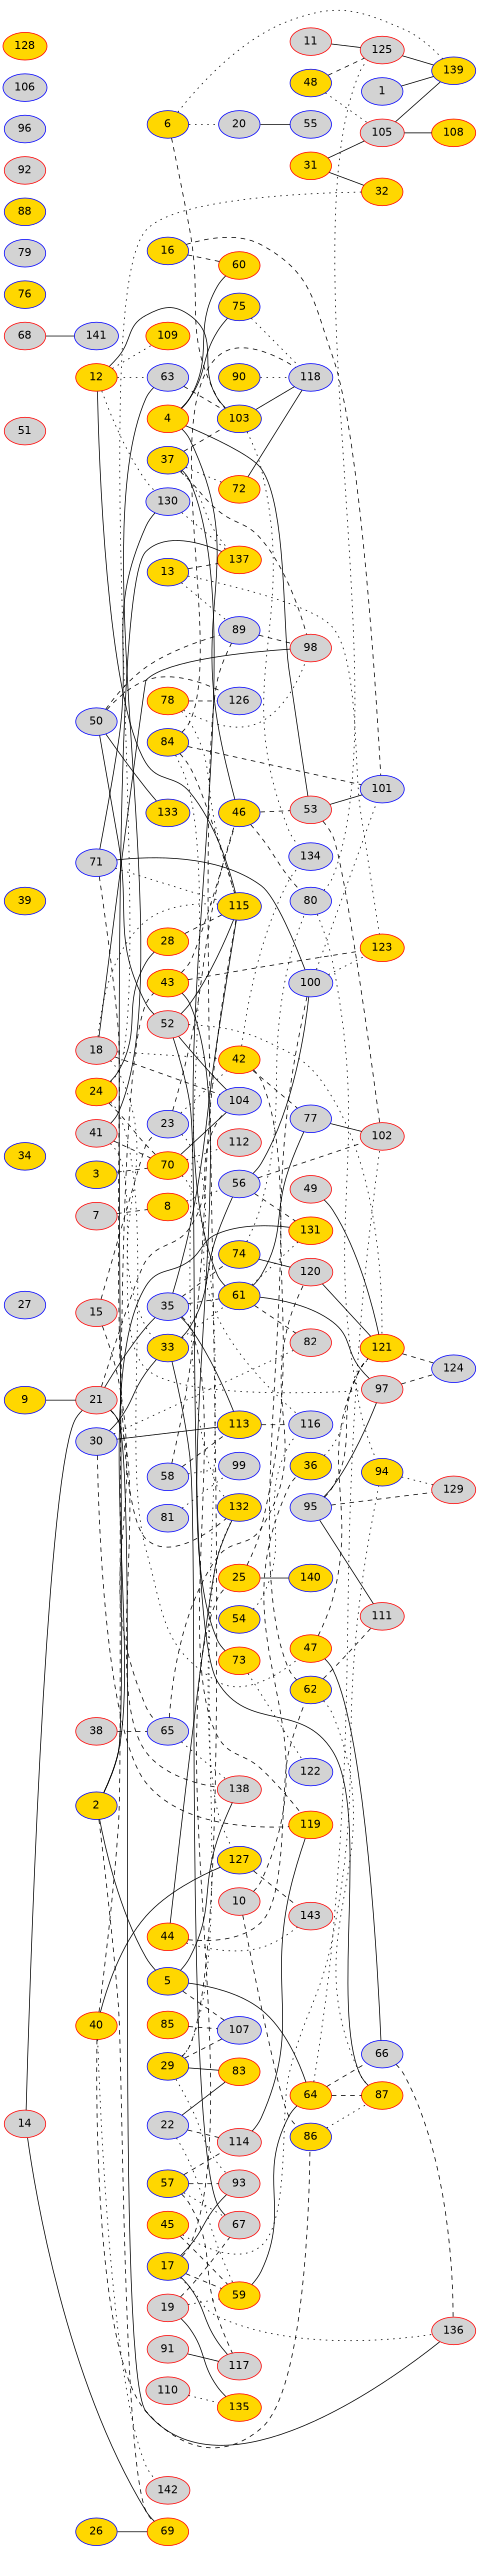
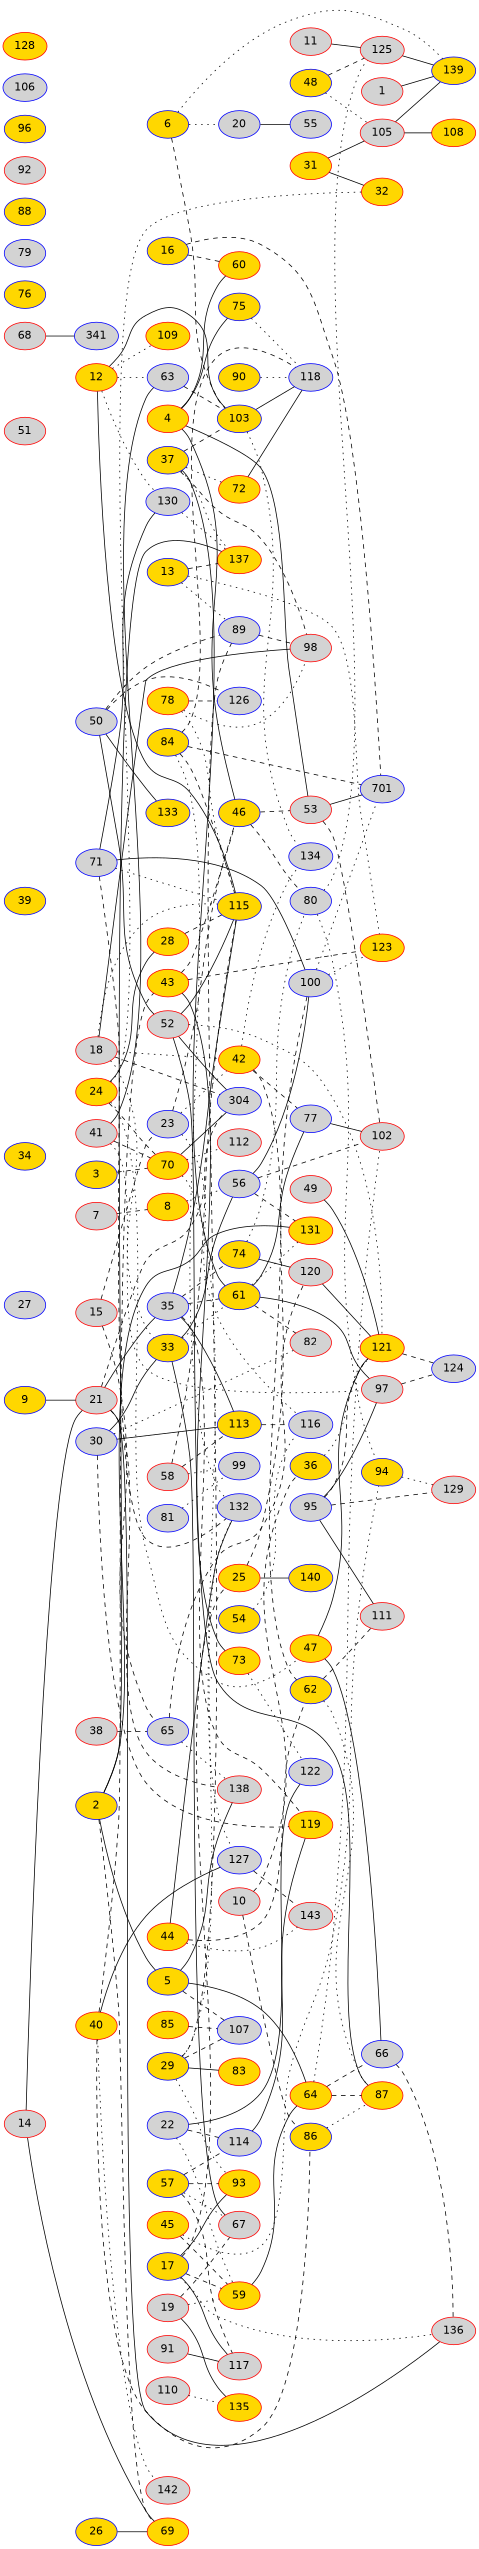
node "1": color blue -> red
node "96": fillcolor lightgrey -> gold
node "141": label "141" -> "341"
node "101": label "101" -> "701"
node "104": label "104" -> "304"
node "58": color blue -> red
edge "121" -- "47": style dashed -> solid
node "132": fillcolor gold -> lightgrey
node "127": fillcolor gold -> lightgrey
edge "83" -- "22": now "122" -- "22"
node "114": color red -> blue
node "93": fillcolor lightgrey -> gold
